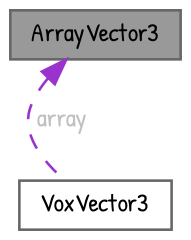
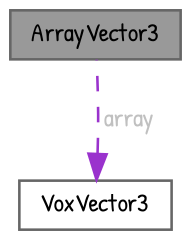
edge "VoxVector3" -> "ArrayVector3": reversed
